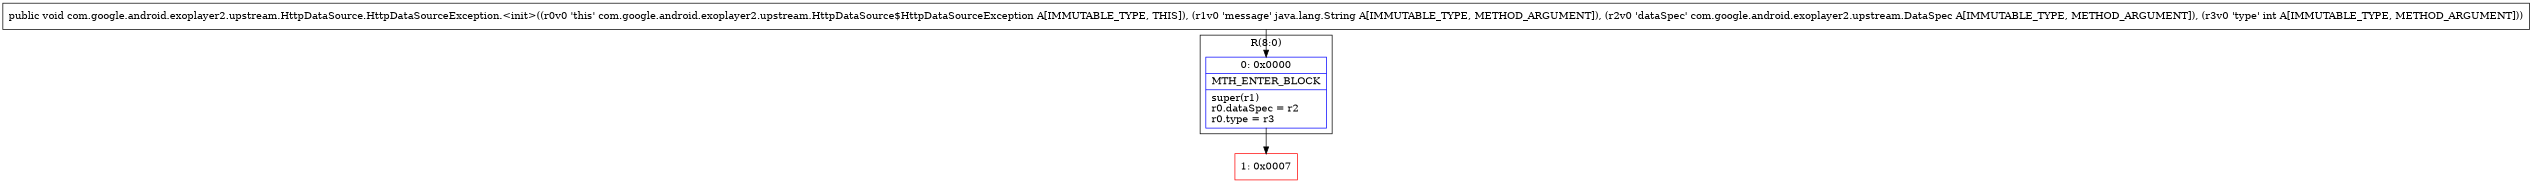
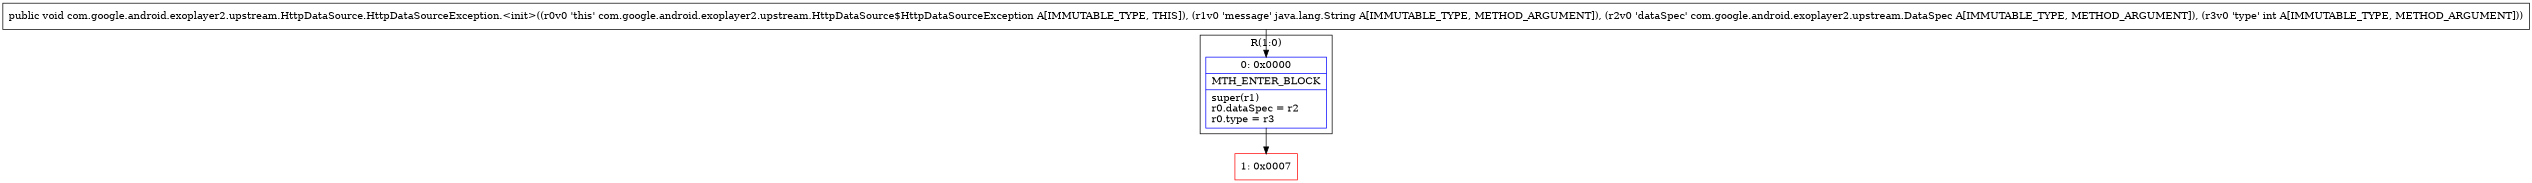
cluster "R(8:0)": label "R(8:0)" -> "R(1:0)"
